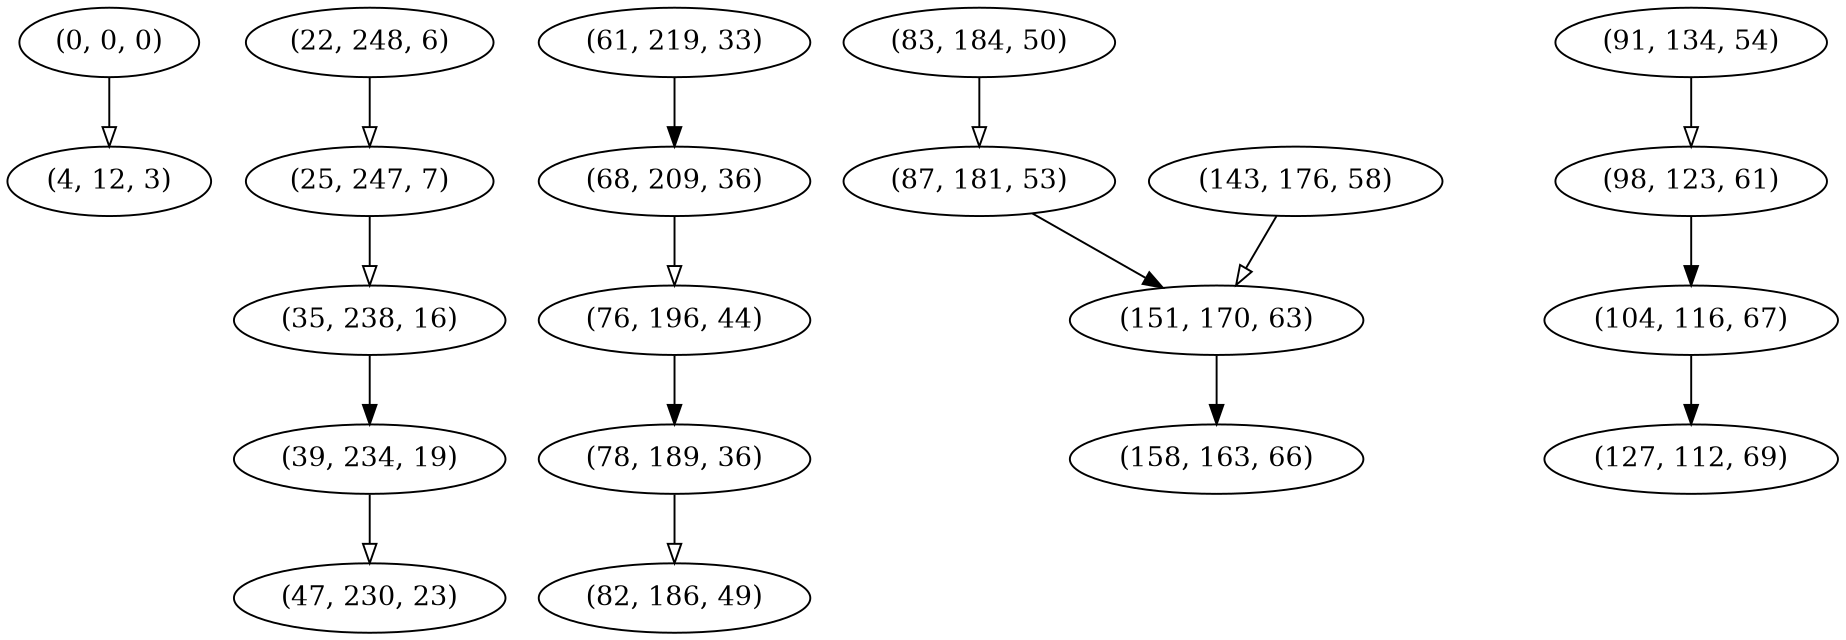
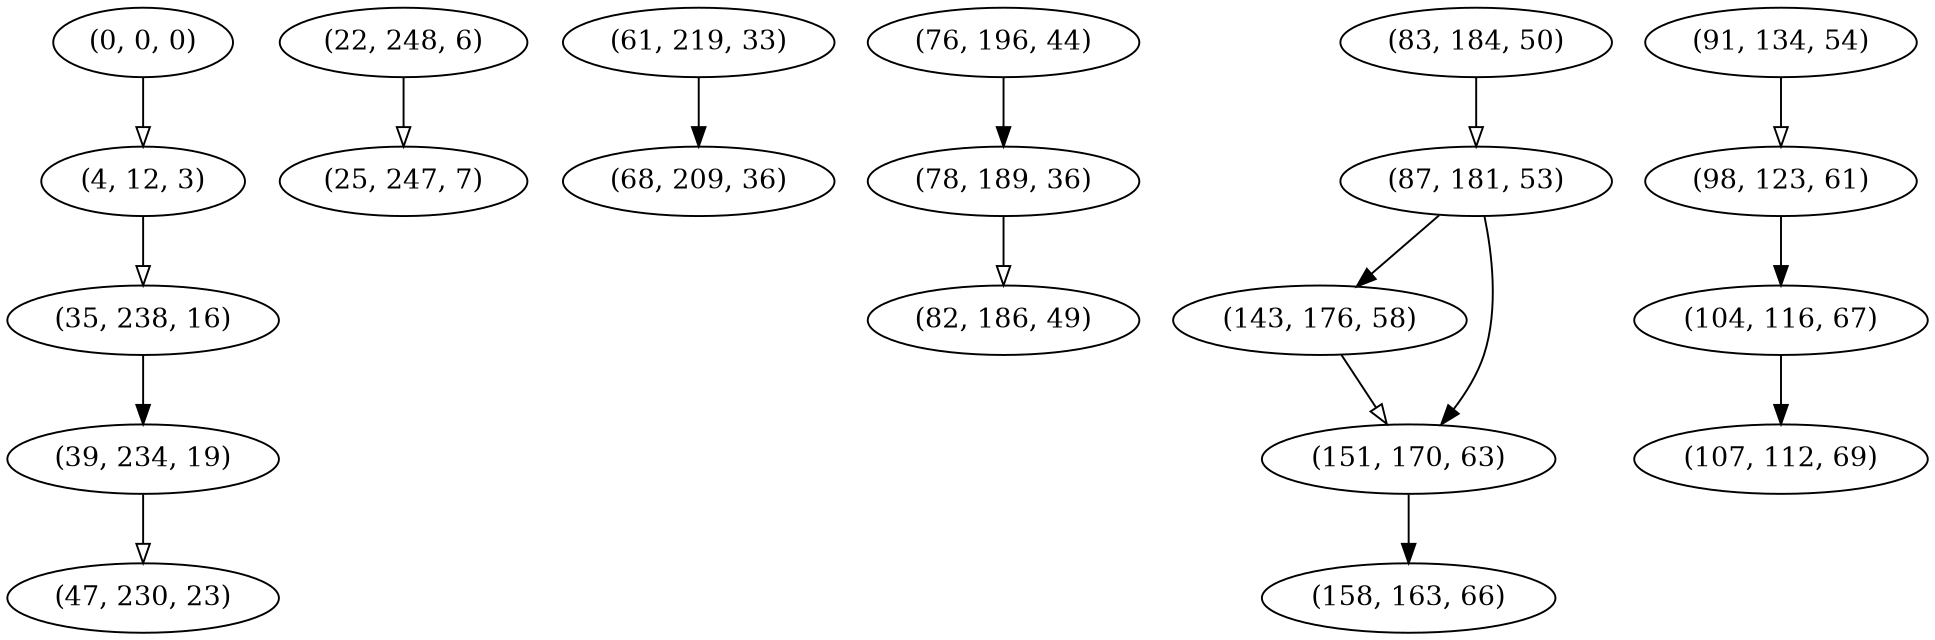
edge "(25, 247, 7)" -> "(35, 238, 16)": now "(4, 12, 3)" -> "(35, 238, 16)"
edge "(68, 209, 36)" -> "(76, 196, 44)": removed
edge "(87, 181, 53)" -> "(143, 176, 58)": added
node "(127, 112, 69)": label "(127, 112, 69)" -> "(107, 112, 69)"
